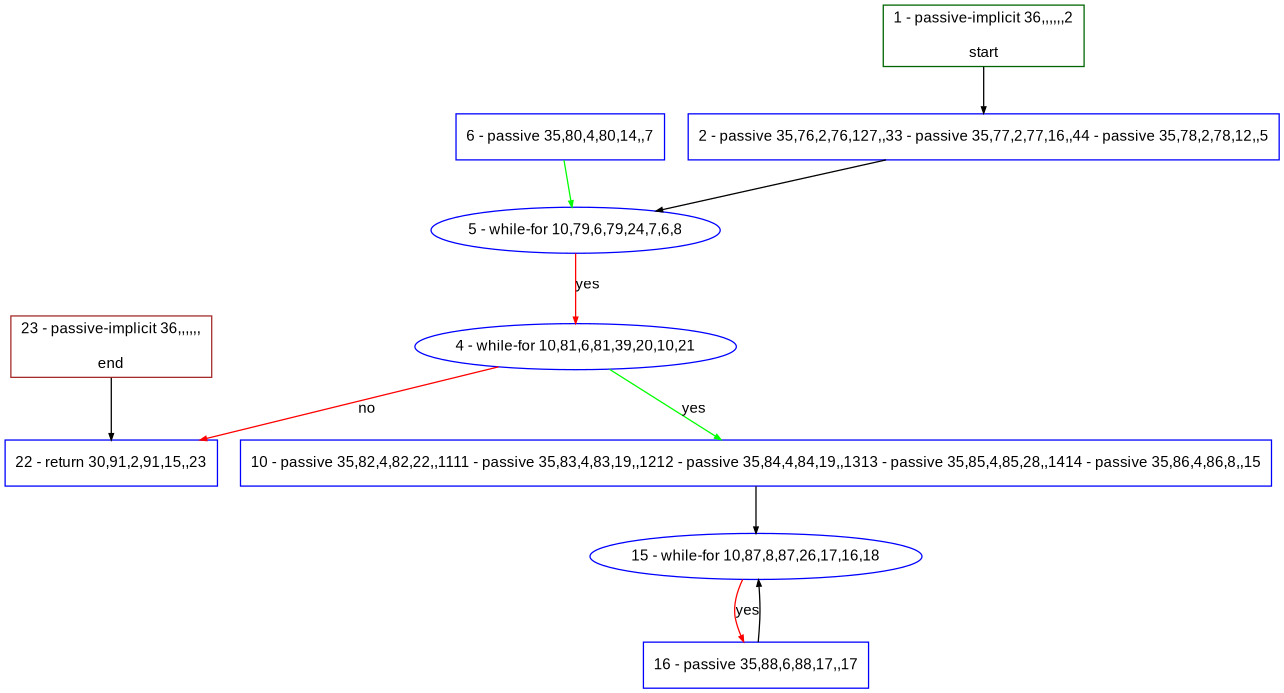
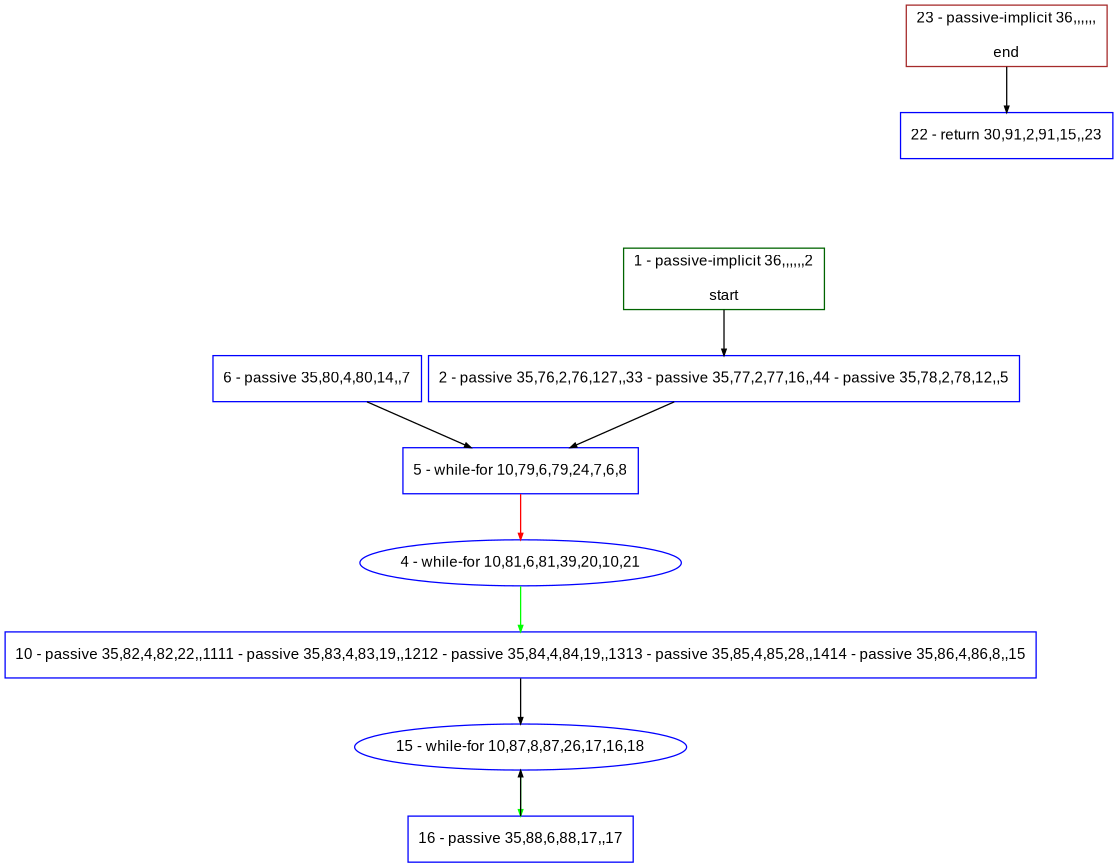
edge "6 - passive 35,80,4,80,14,,7" -> "5 - while-for 10,79,6,79,24,7,6,8": color #00ff00 -> #000000
node "5 - while-for 10,79,6,79,24,7,6,8": shape ellipse -> box
edge "5 - while-for 10,79,6,79,24,7,6,8" -> "4 - while-for 10,81,6,81,39,20,10,21": label "yes" -> "no"
edge "4 - while-for 10,81,6,81,39,20,10,21" -> "22 - return 30,91,2,91,15,,23": removed, label "no"
edge "15 - while-for 10,87,8,87,26,17,16,18" -> "16 - passive 35,88,6,88,17,,17": color #ff0000 -> #00ff00
